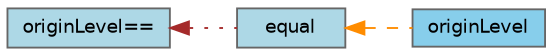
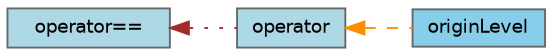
node "originLevel==": label "originLevel==" -> "operator=="
node "equal": label "equal" -> "operator"
